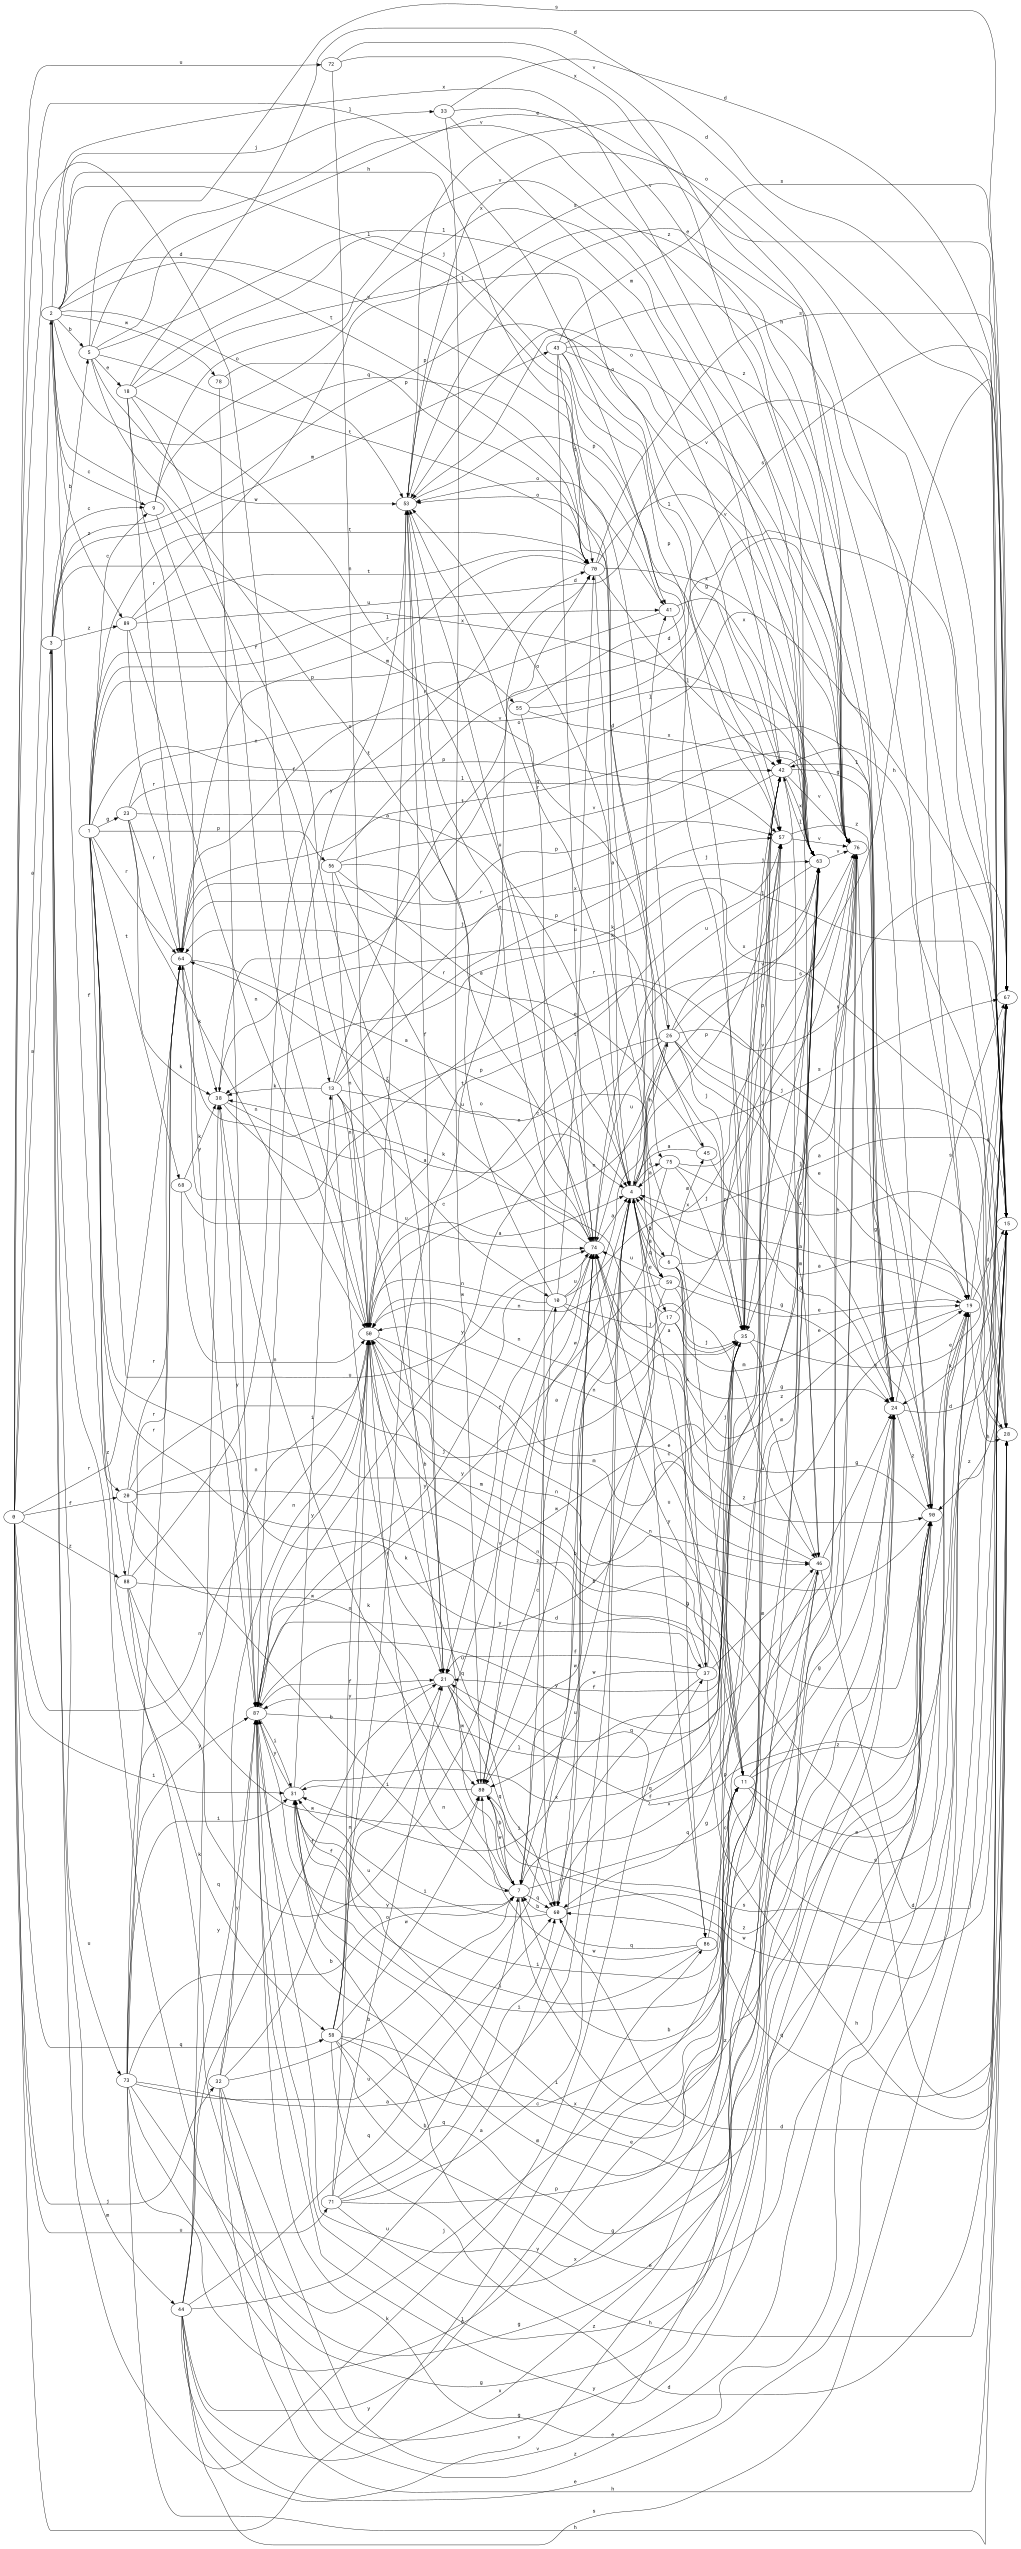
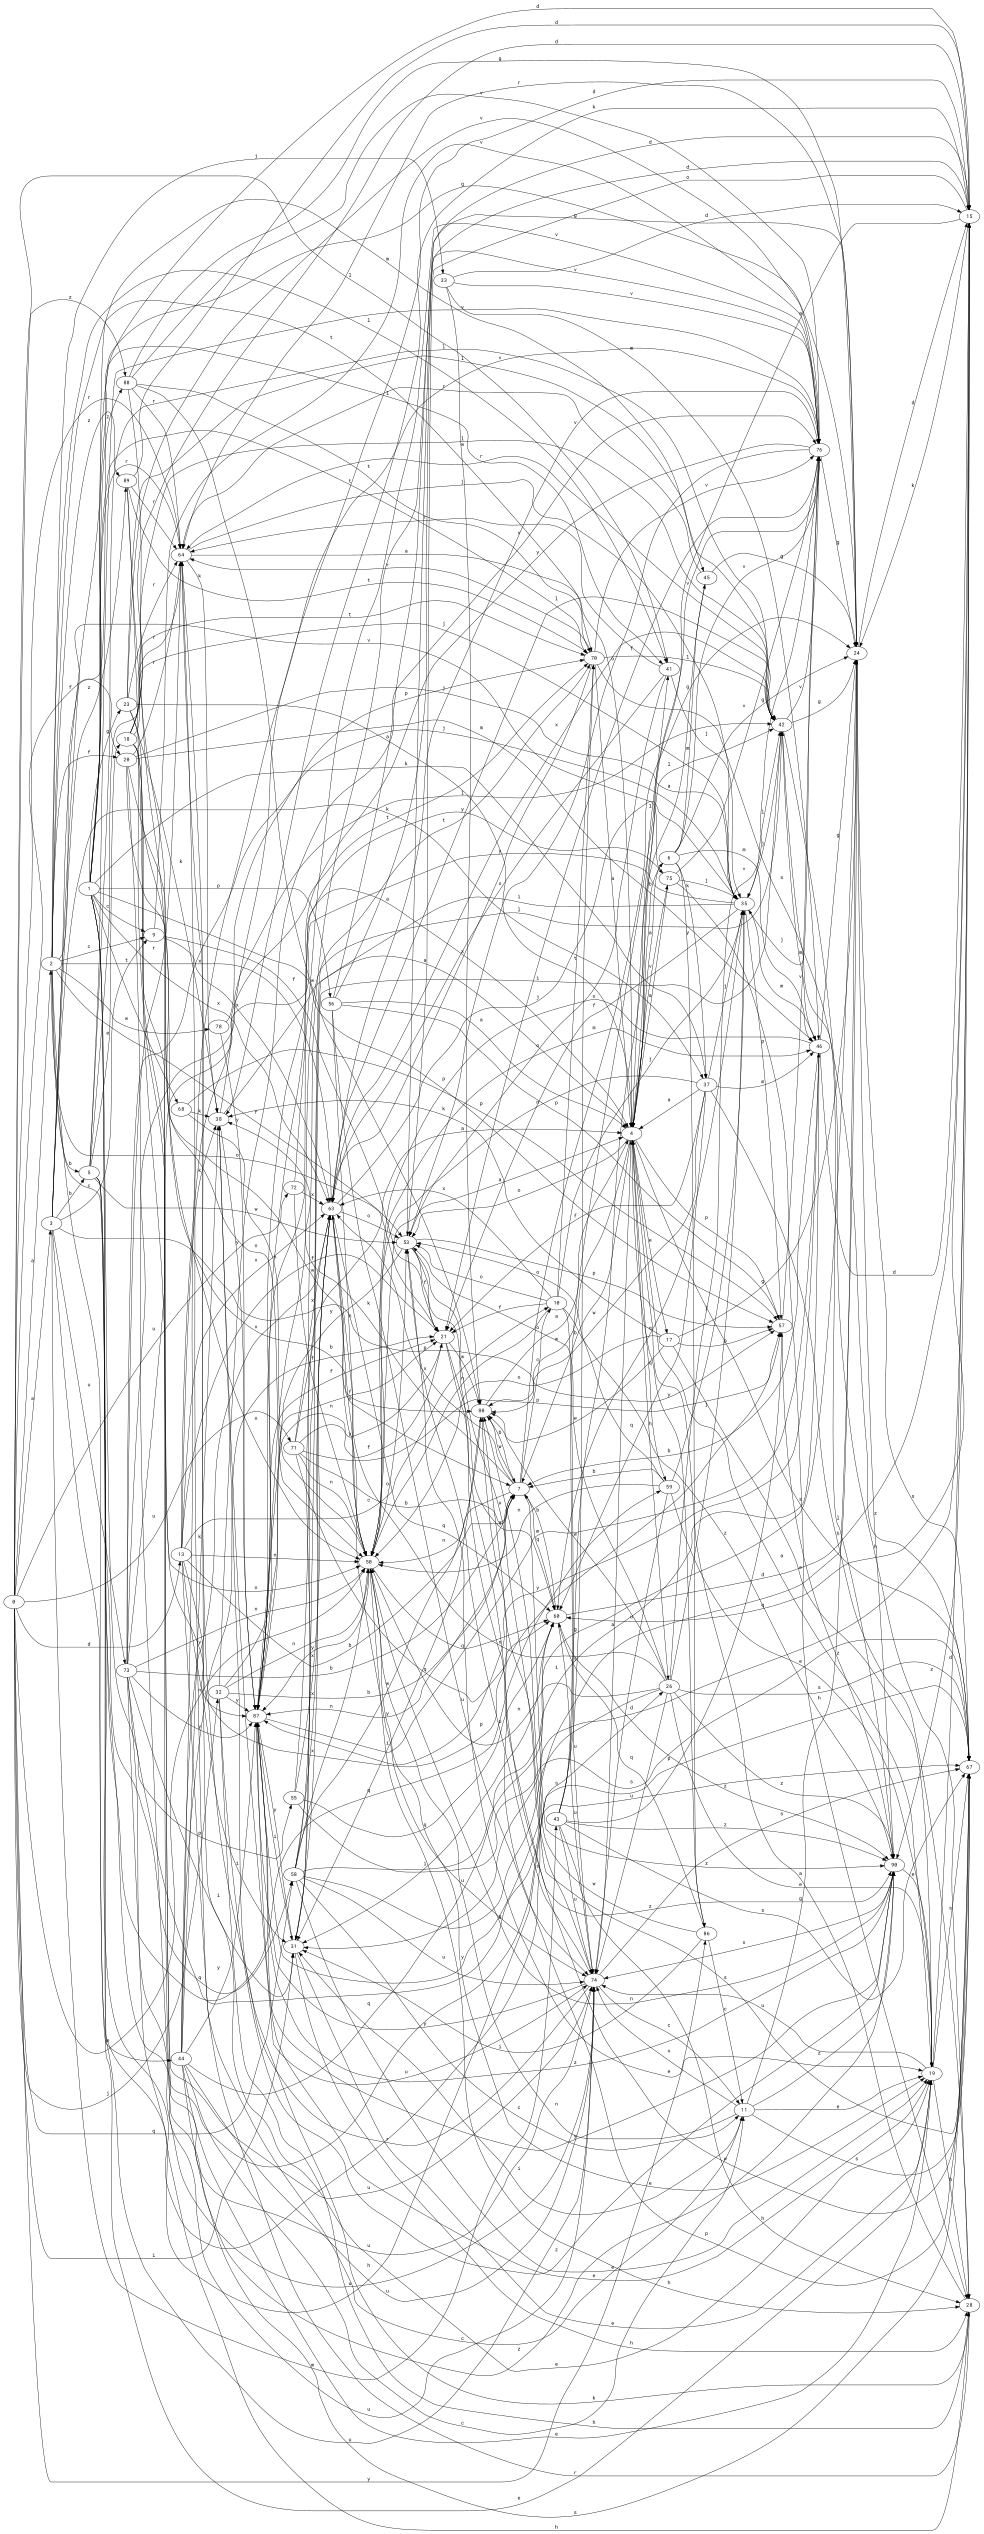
edge "35" -> "67": removed, label "s"
edge "19" -> "74": label "z" -> "u"
edge "31" -> "13": reversed
edge "71" -> "21": label "o" -> "f"
